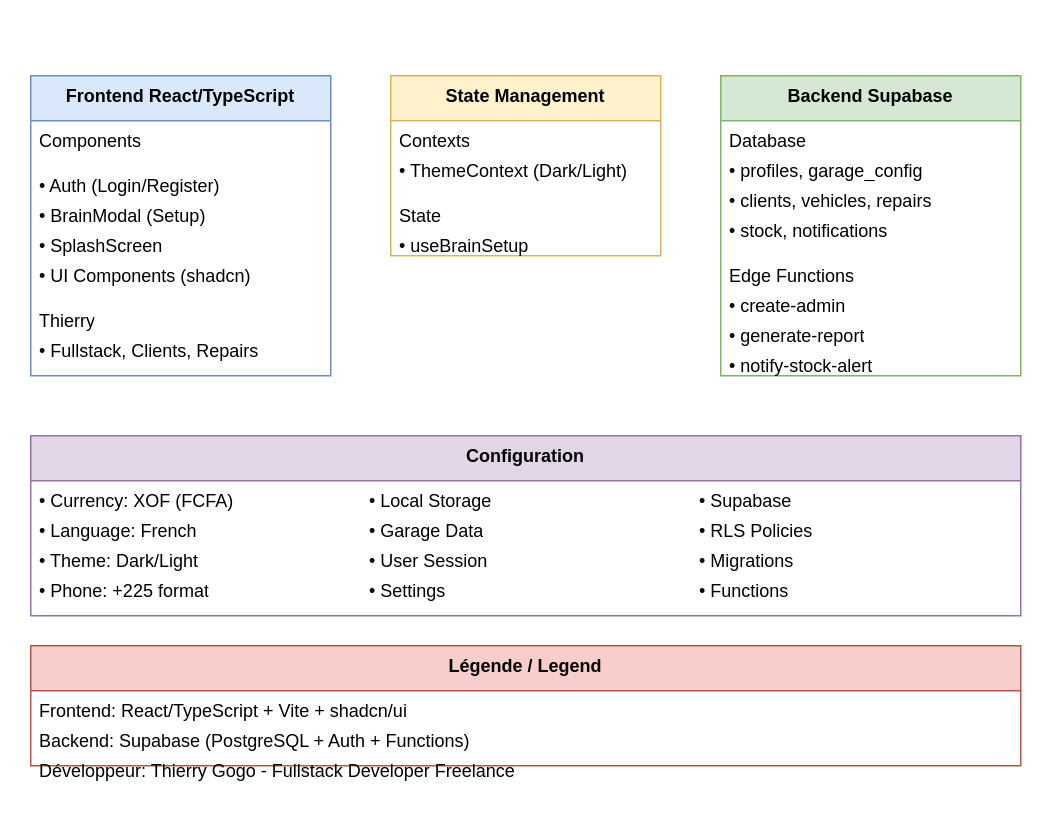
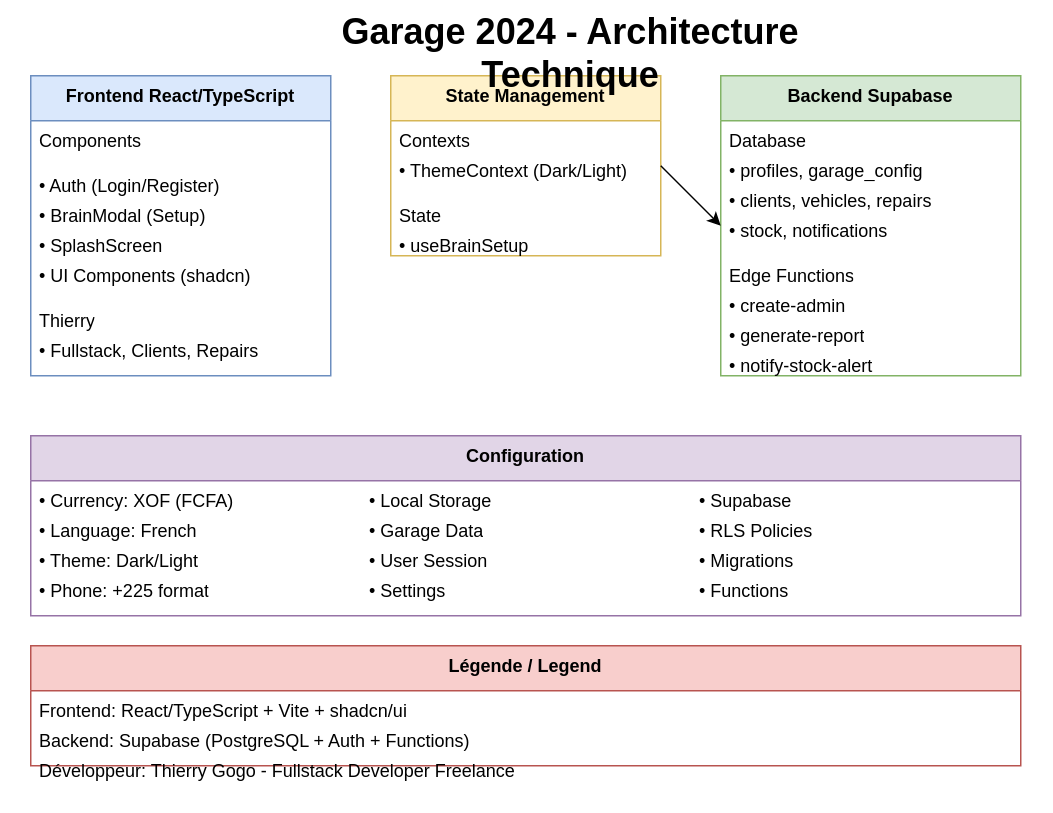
node "Garage 2024 - Architecture Technique": added
edge "State Management" -> "Backend Supabase": added
